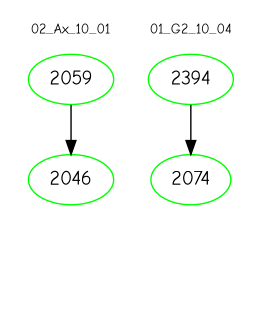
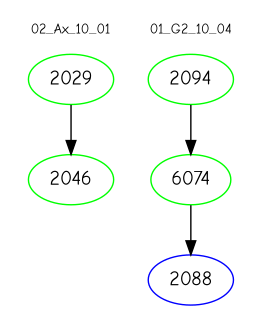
node "2059": label "2059" -> "2029"
node "2394": label "2394" -> "2094"
node "2074": label "2074" -> "6074"
node "2088": added
